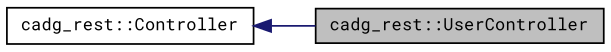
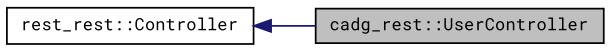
node "cadg_rest::Controller": label "cadg_rest::Controller" -> "rest_rest::Controller"
